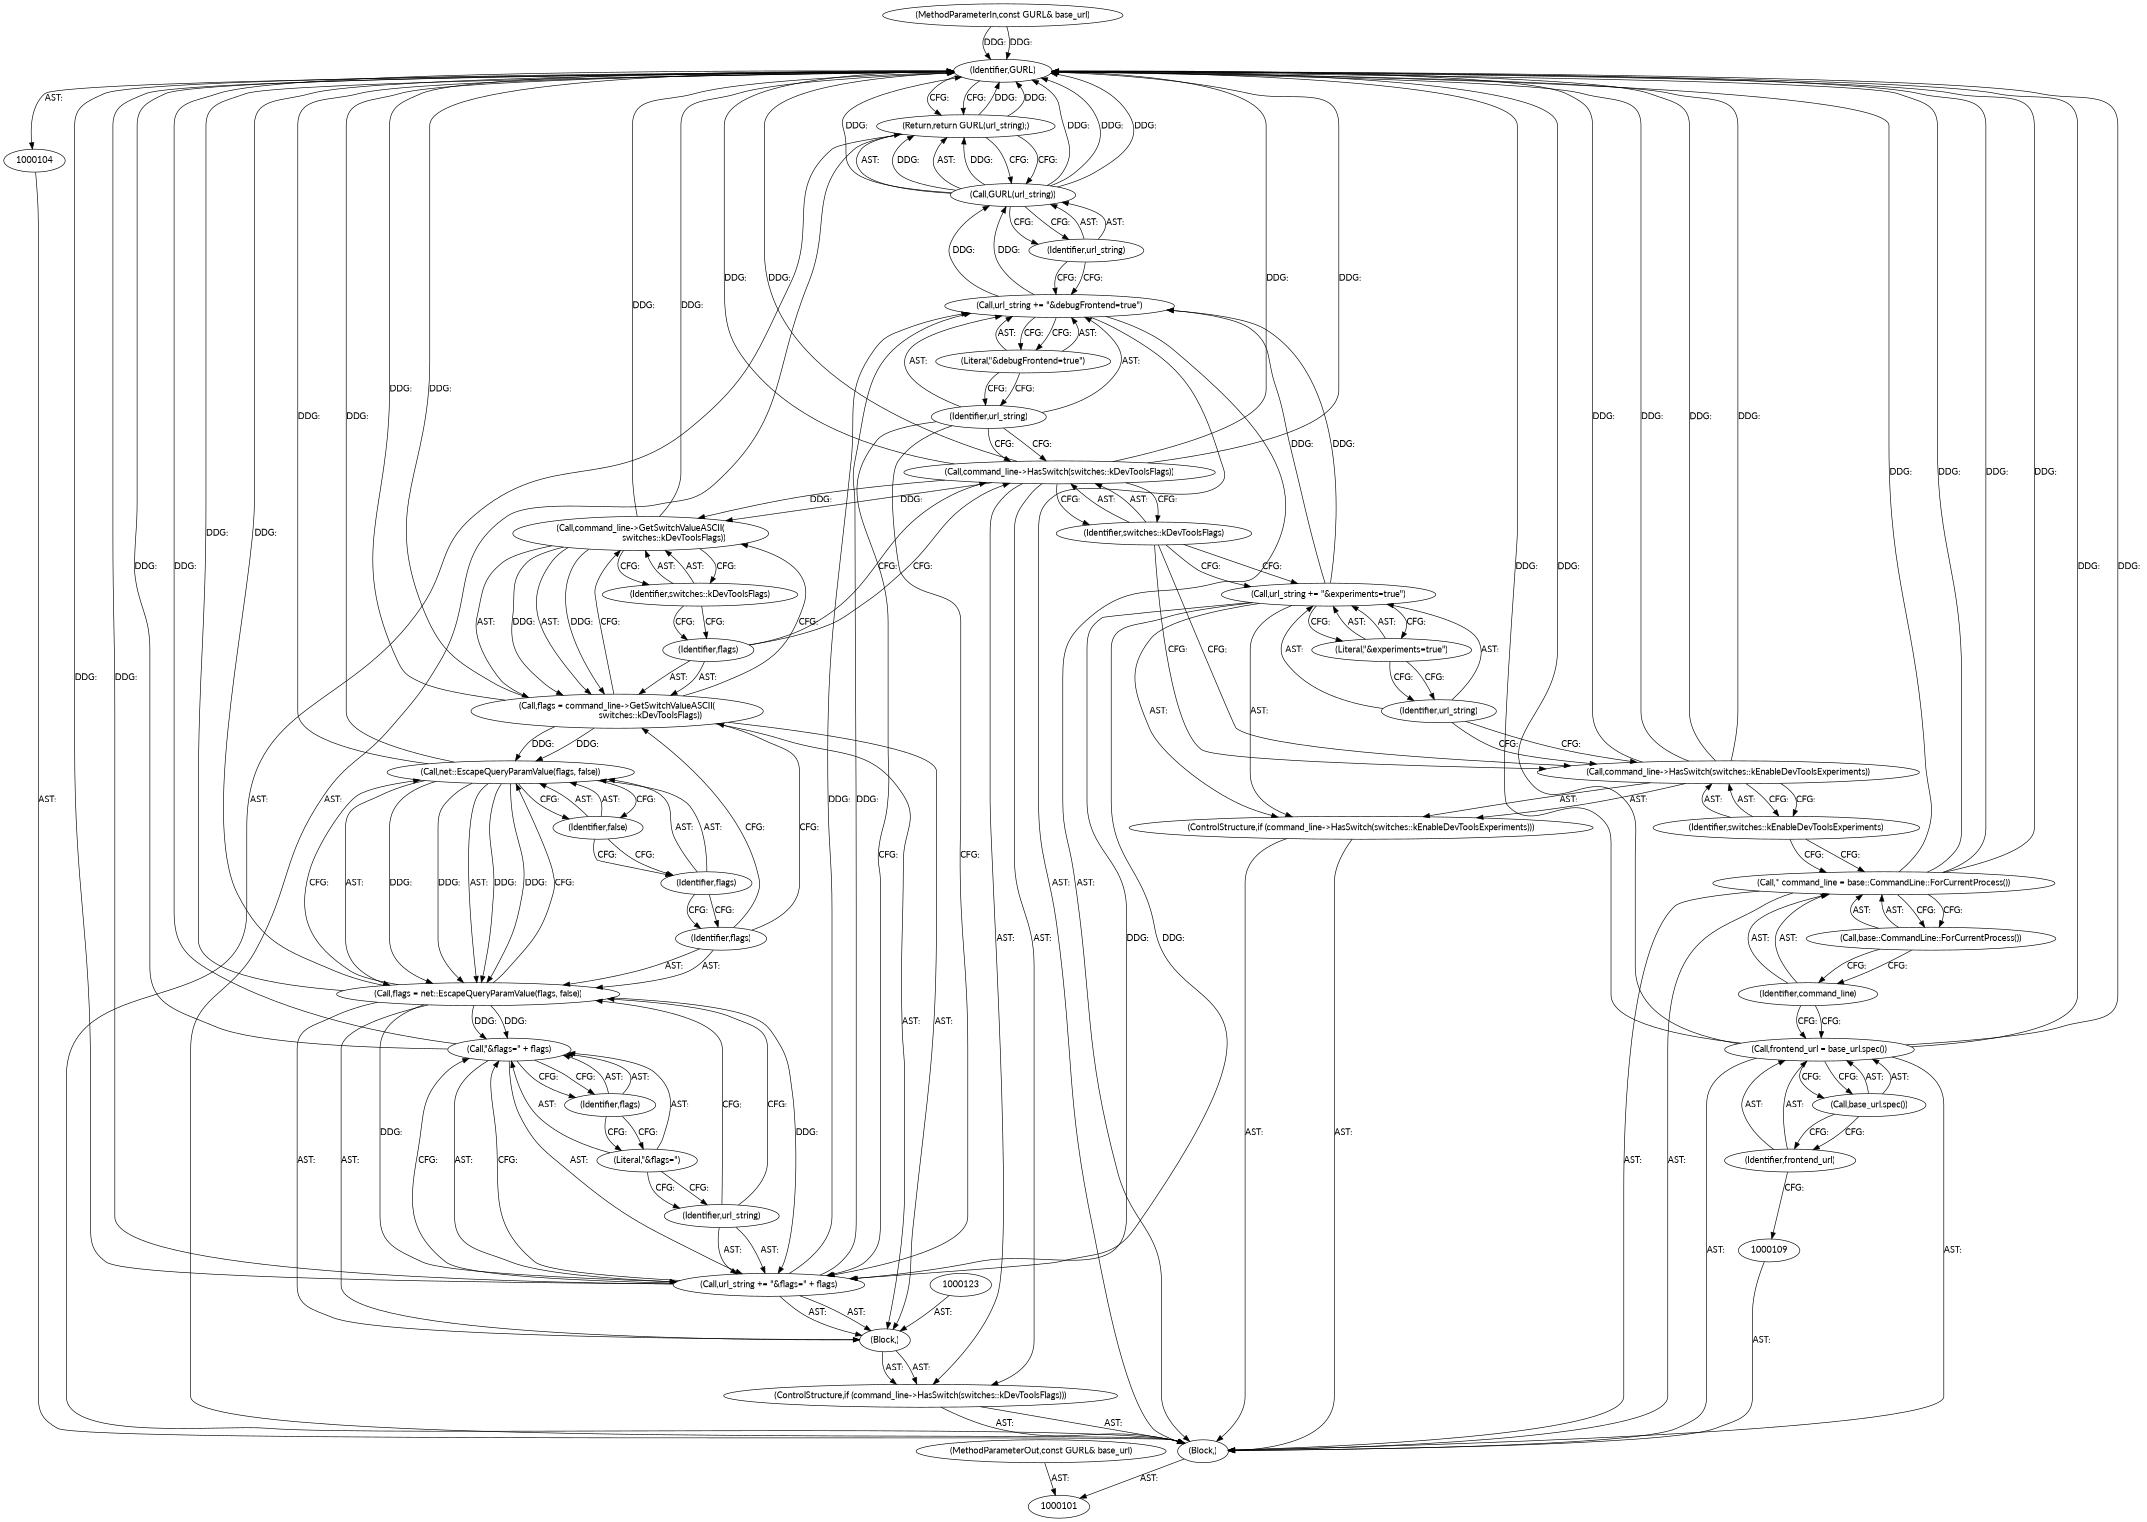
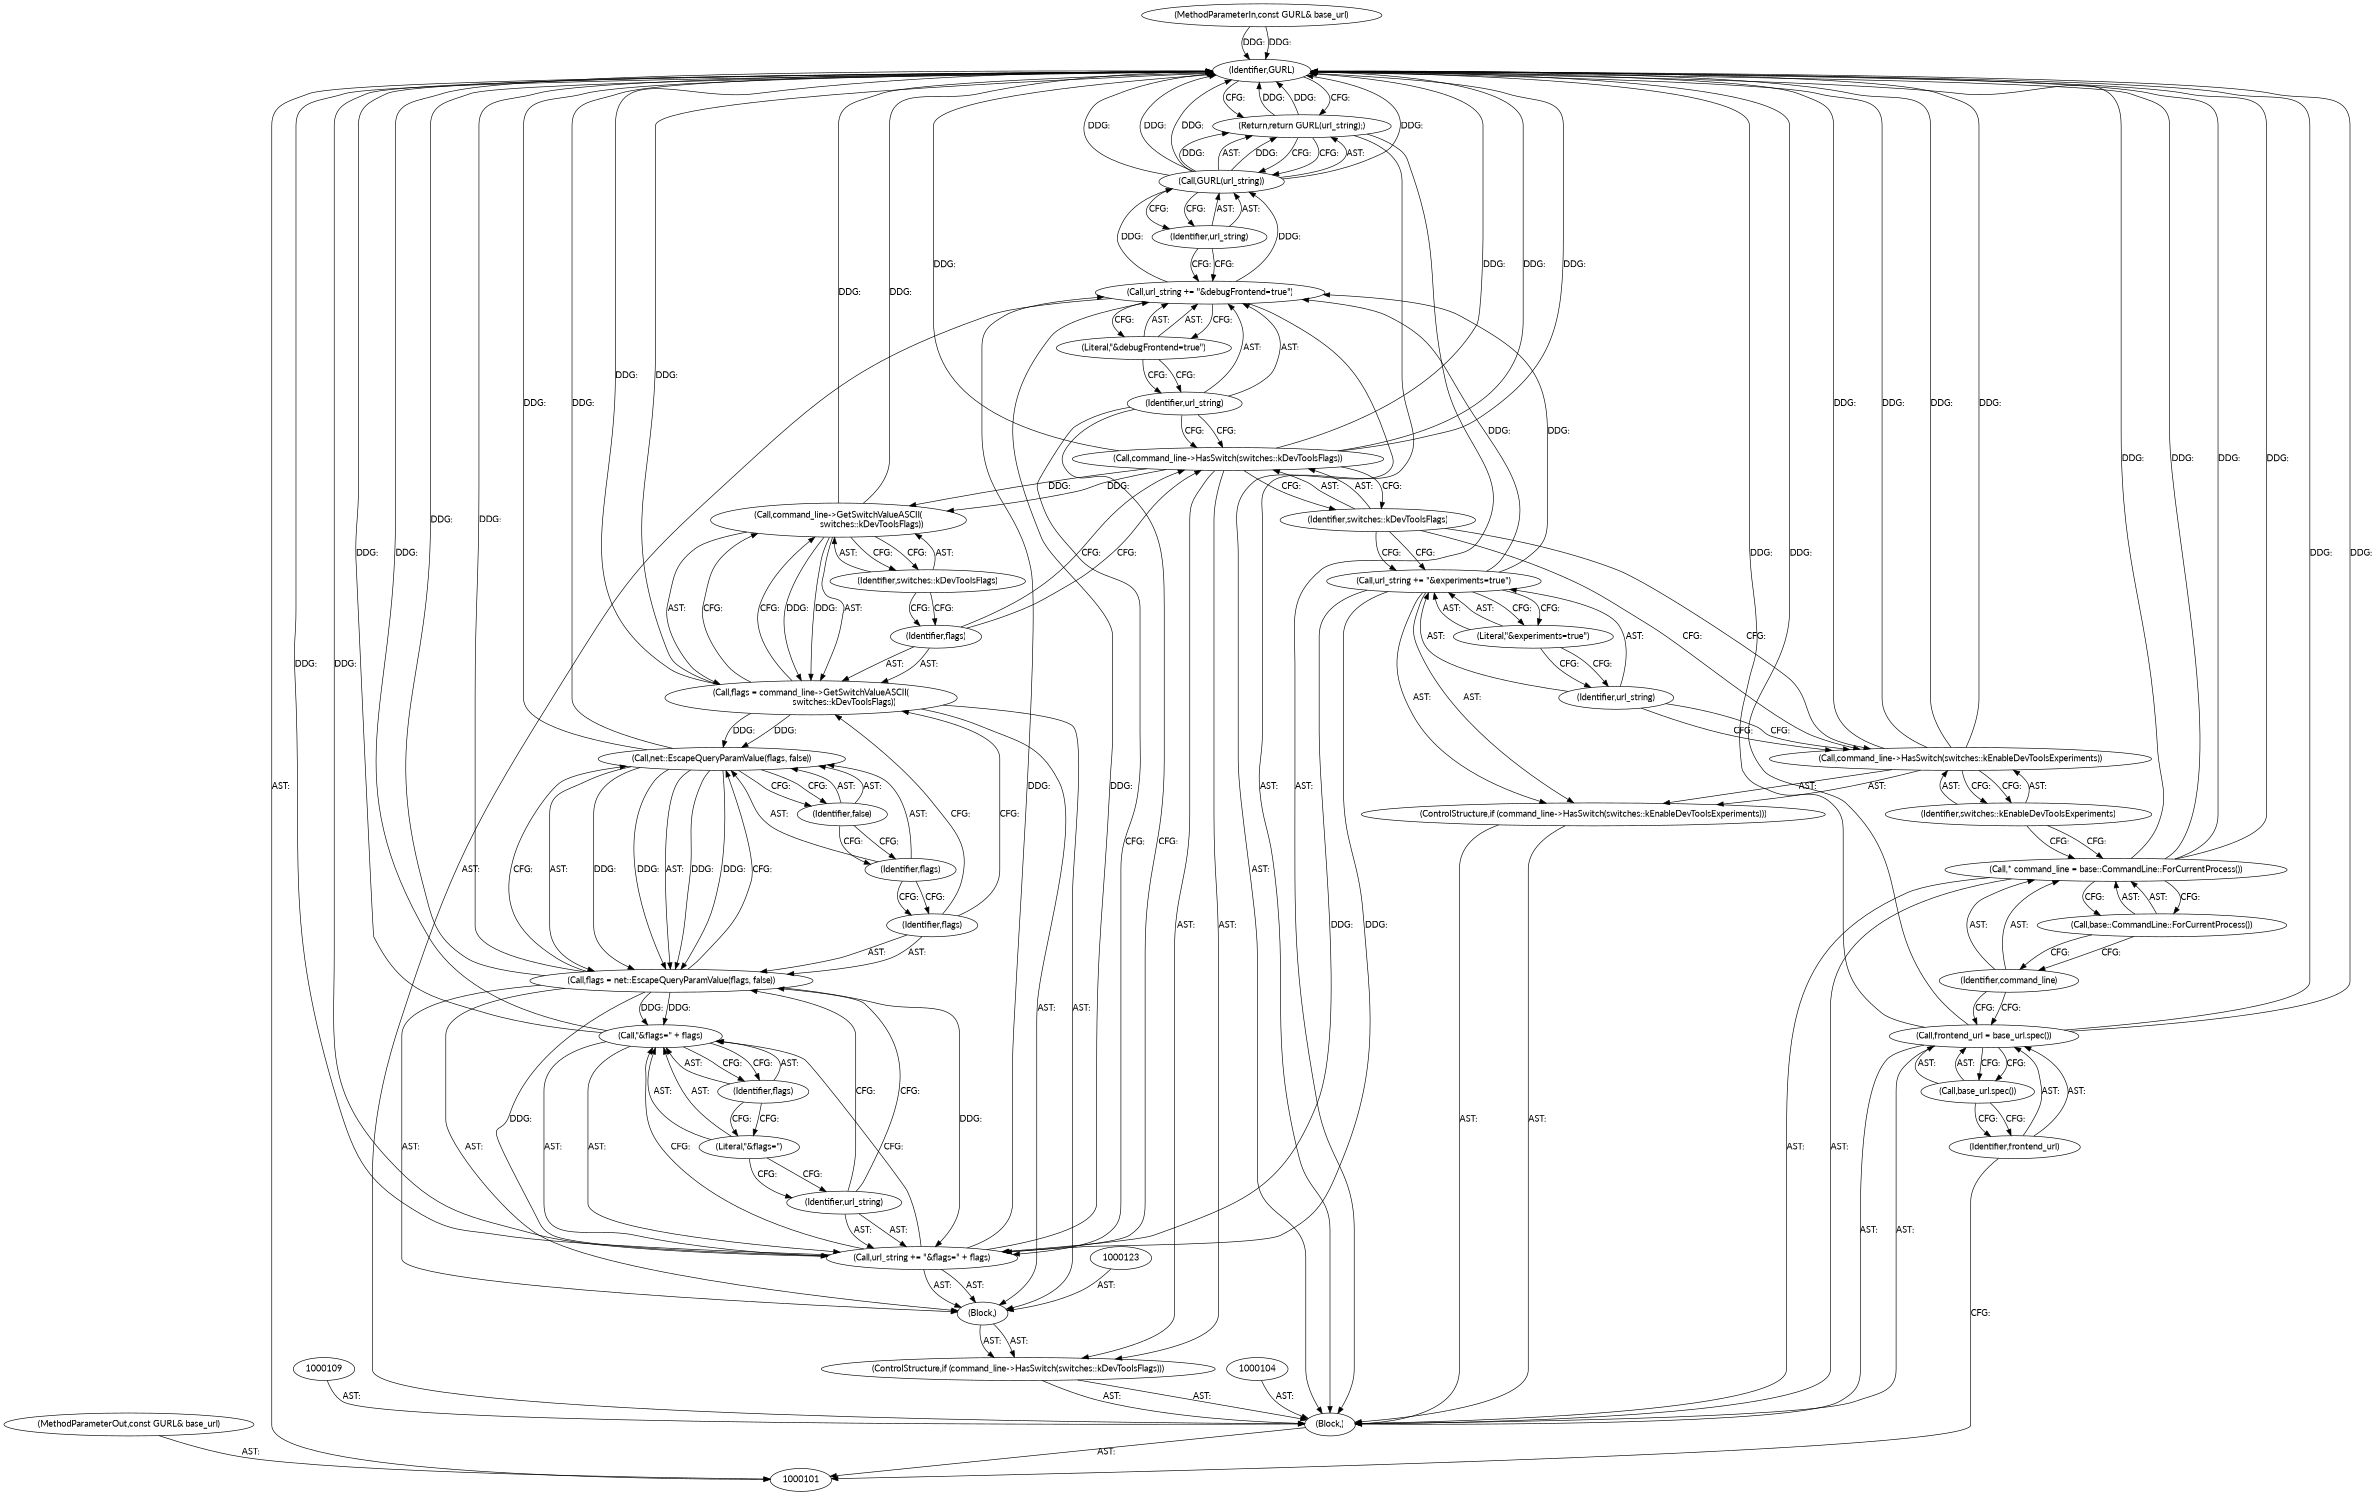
edge "(Identifier,GURL)" -> "1000104": now "(Identifier,GURL)" -> "1000101"
edge "(Identifier,frontend_url)" -> "1000109": now "(Identifier,frontend_url)" -> "1000101"
